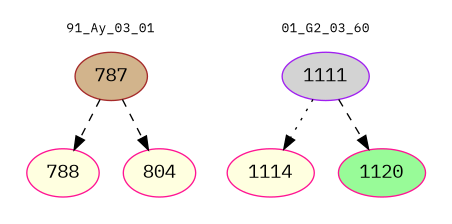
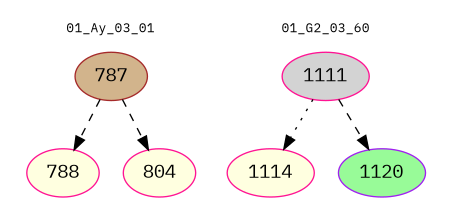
cluster "91_Ay_03_01": label "91_Ay_03_01" -> "01_Ay_03_01"
node "1111": color purple -> deeppink
node "1120": color deeppink -> purple
